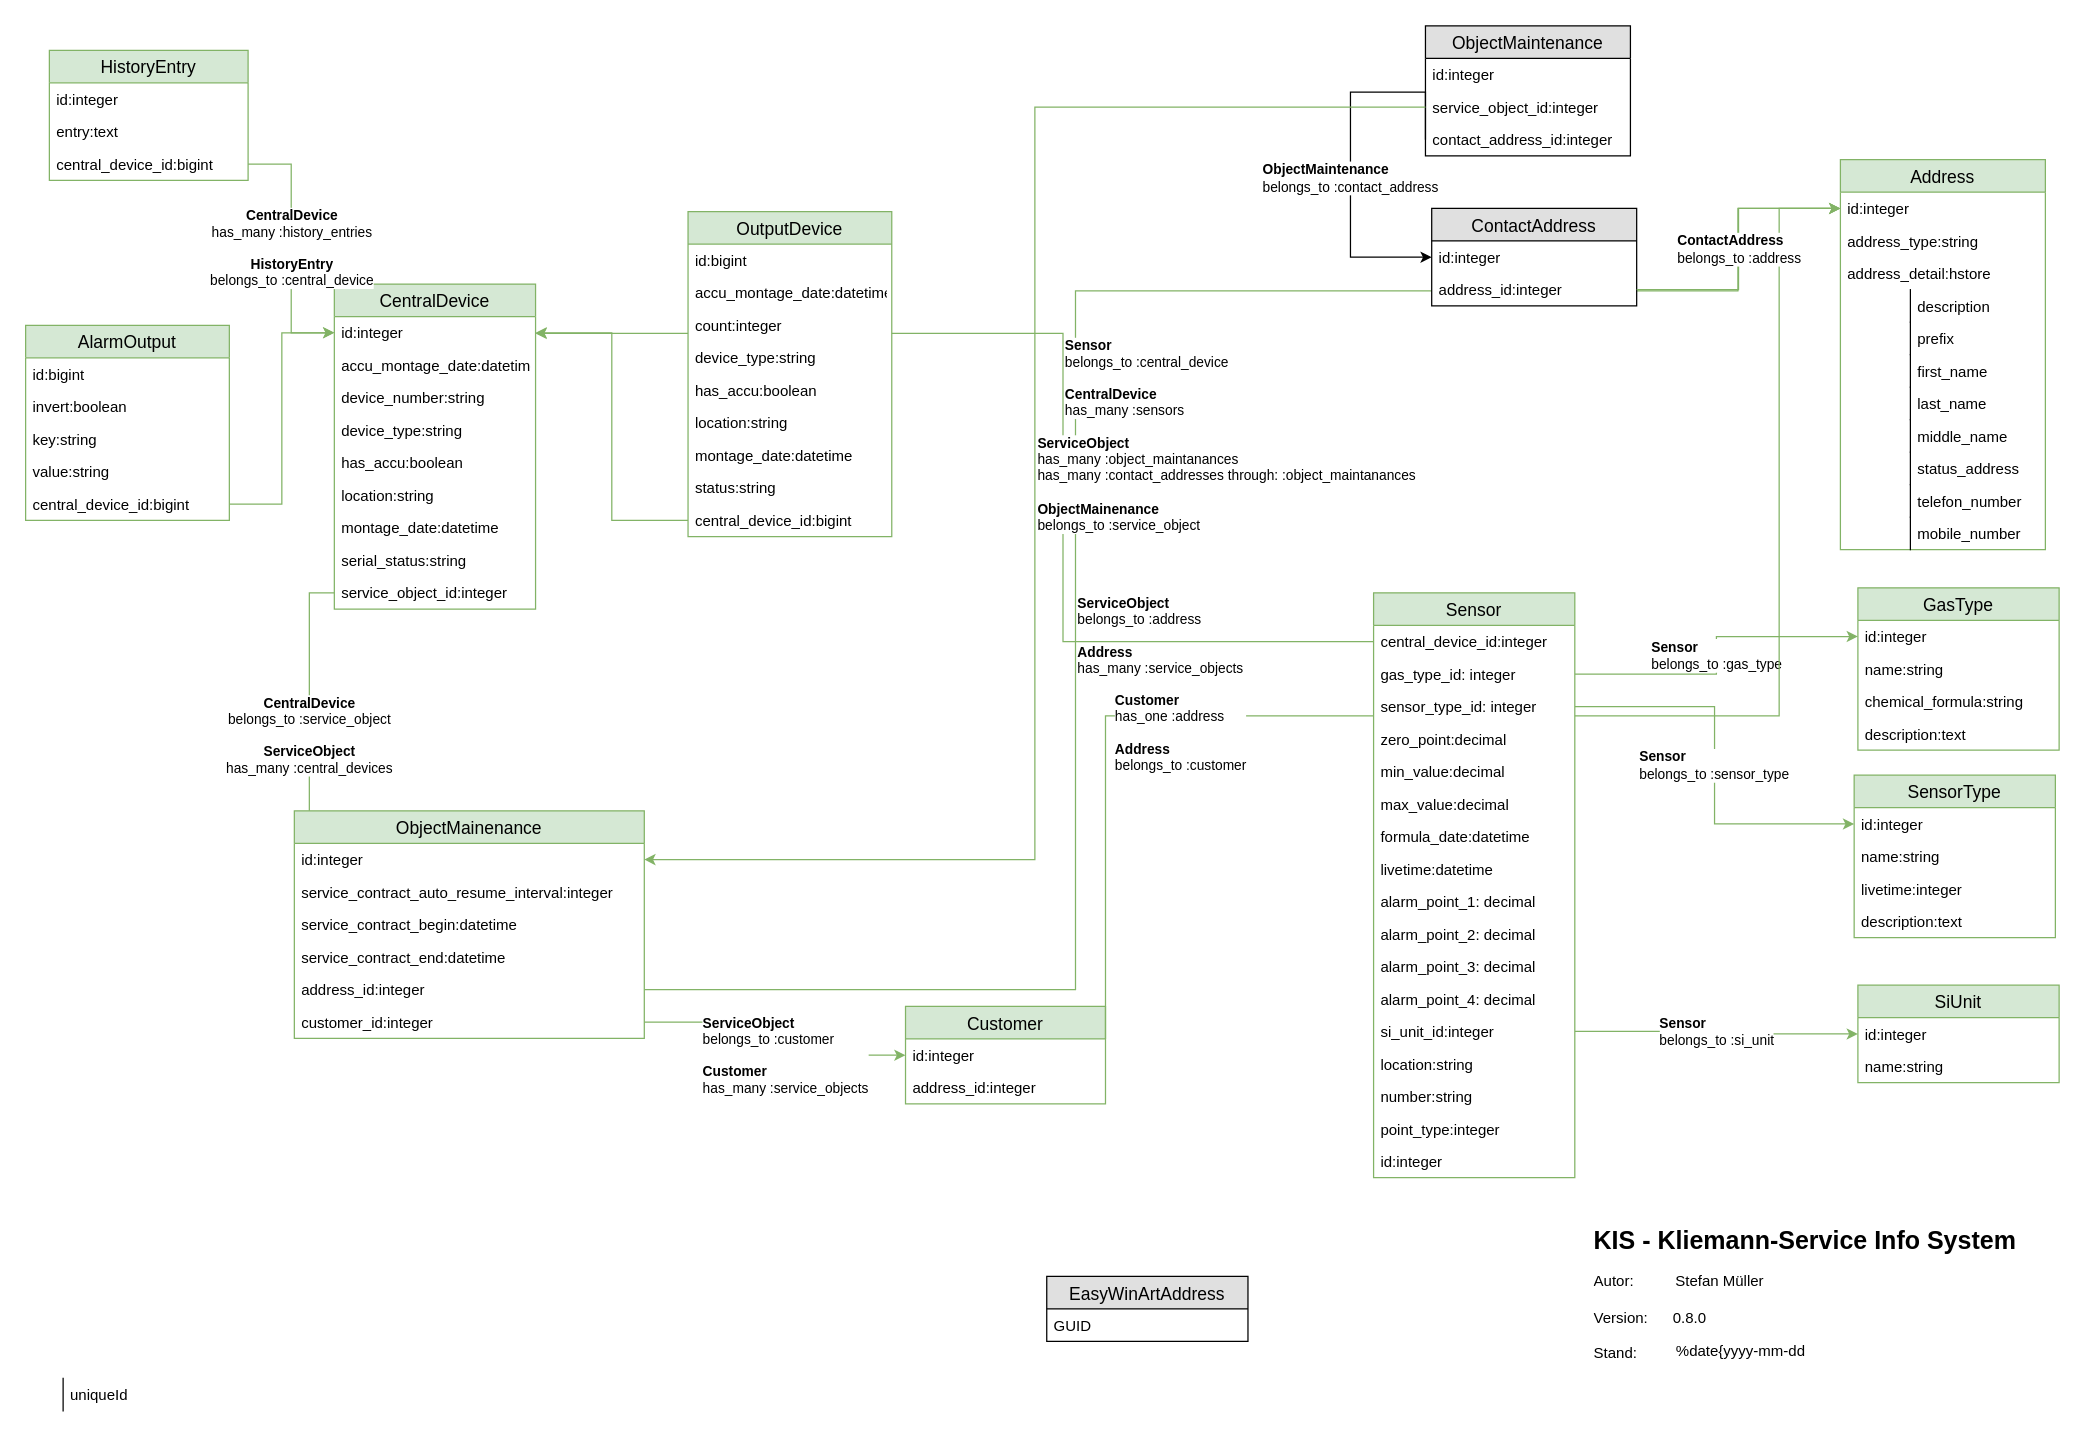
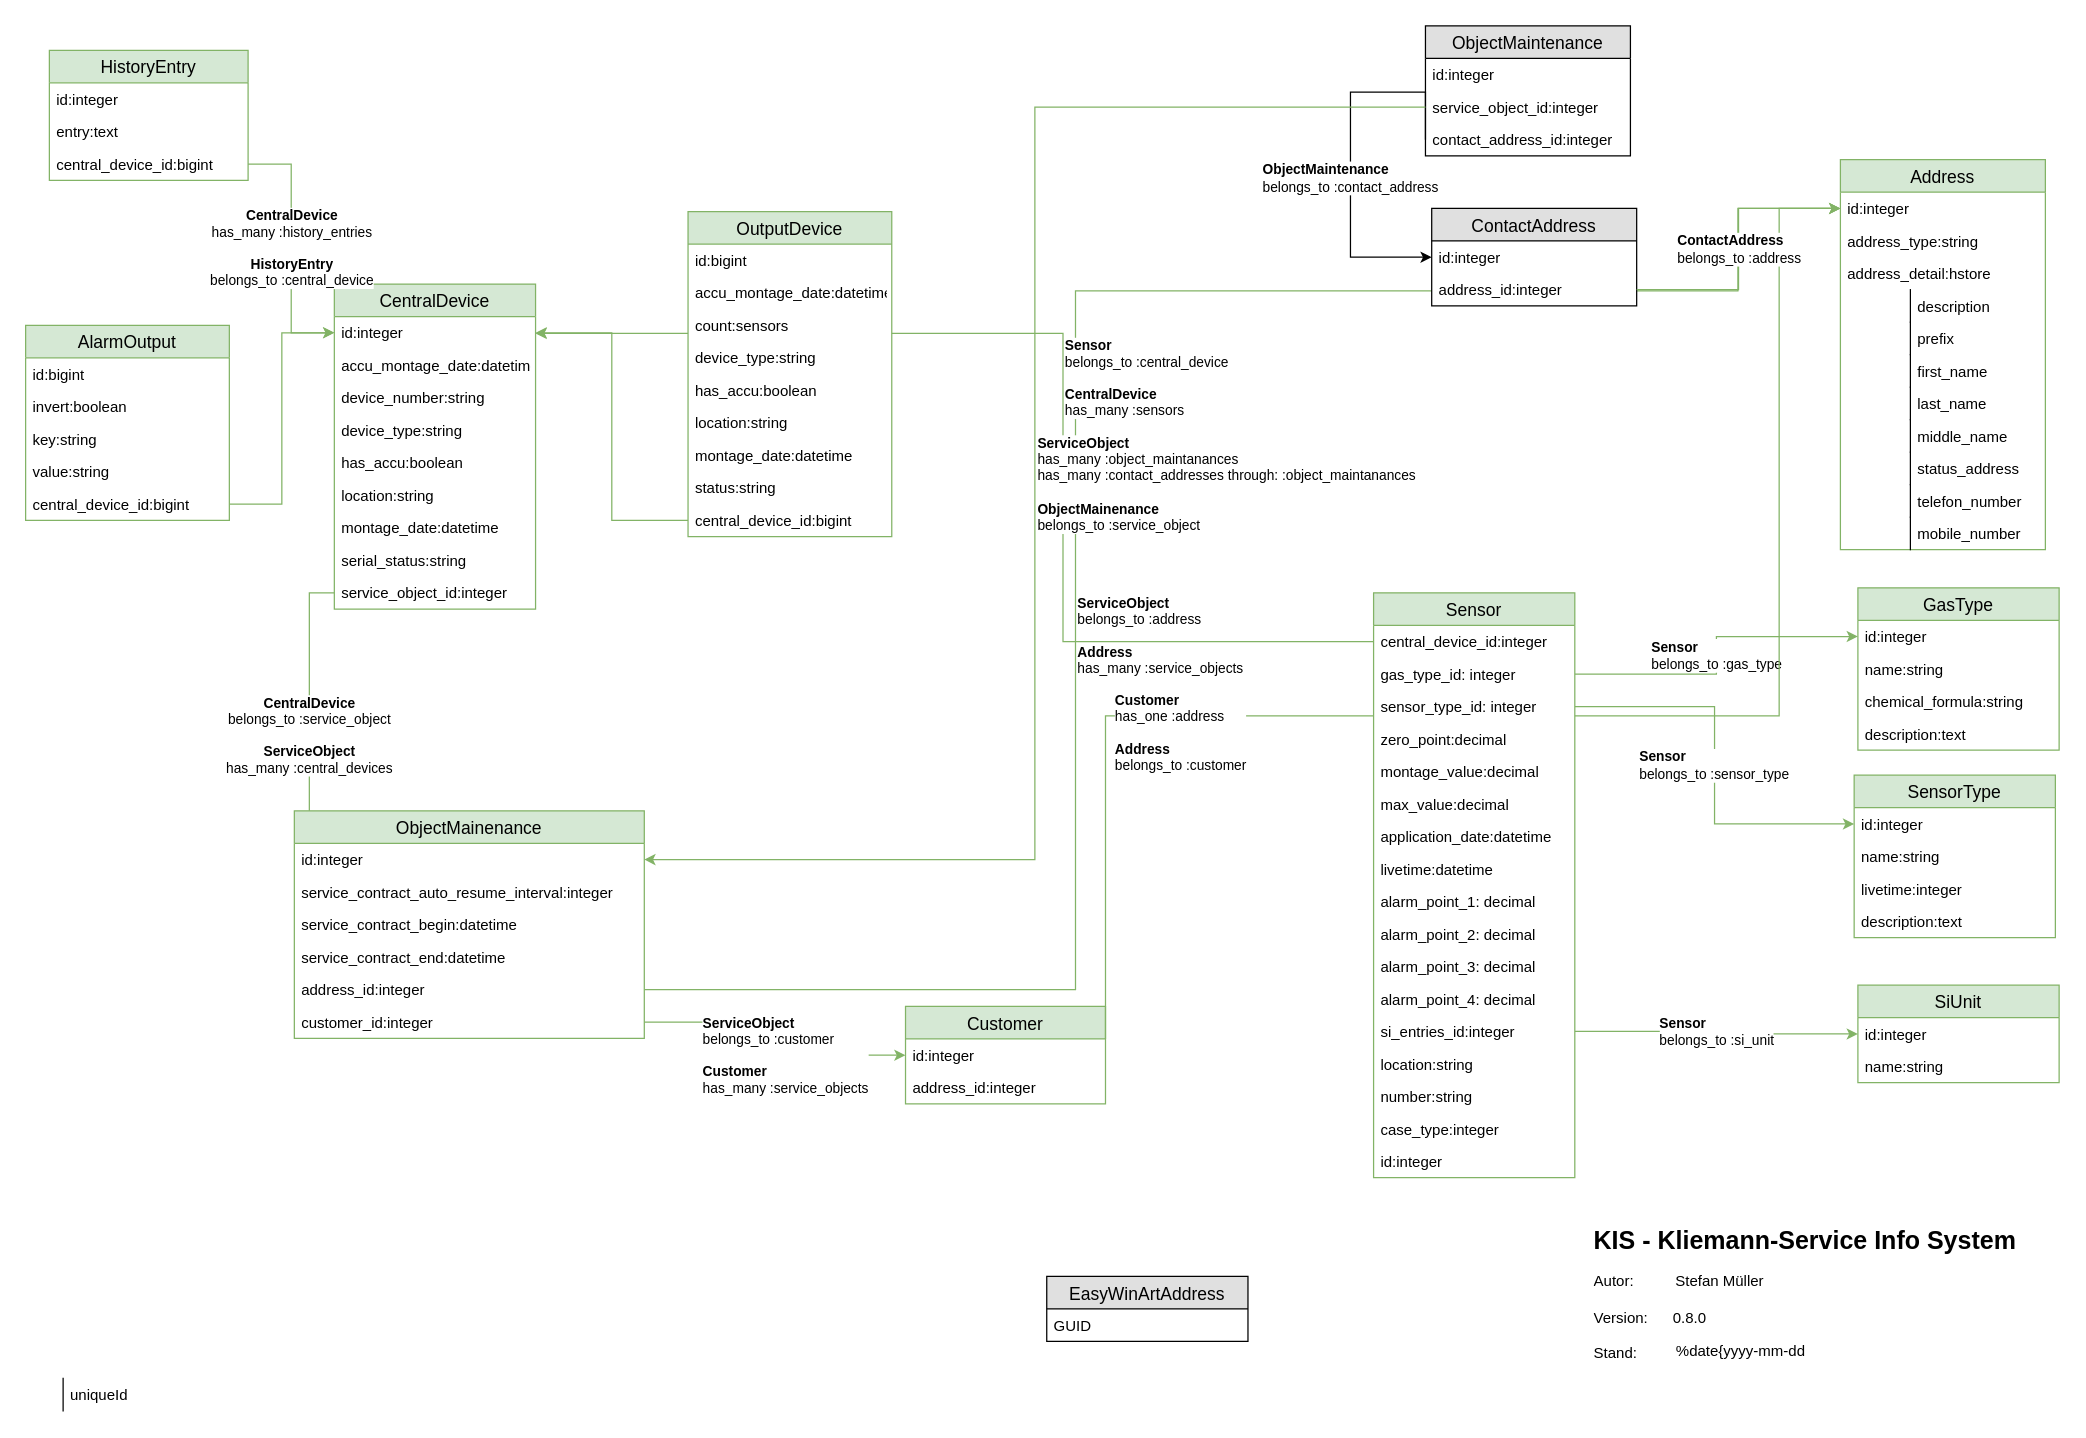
node "count:integer": label "count:integer" -> "count:sensors"
node "min_value:decimal": label "min_value:decimal" -> "montage_value:decimal"
node "formula_date:datetime": label "formula_date:datetime" -> "application_date:datetime"
node "si_unit_id:integer": label "si_unit_id:integer" -> "si_entries_id:integer"
node "point_type:integer": label "point_type:integer" -> "case_type:integer"
